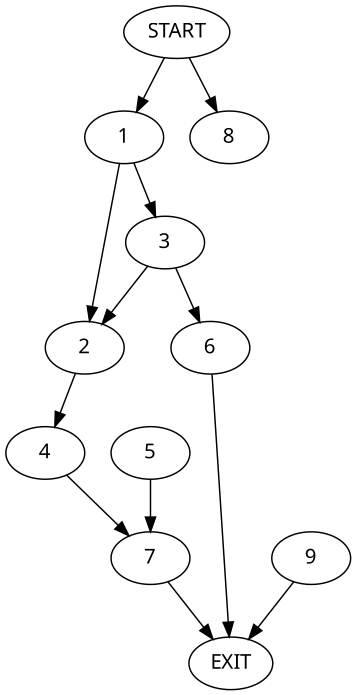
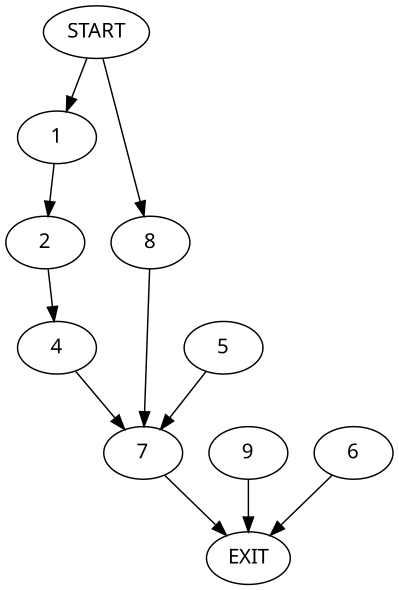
node "3": removed
edge "8" -> "7": added
